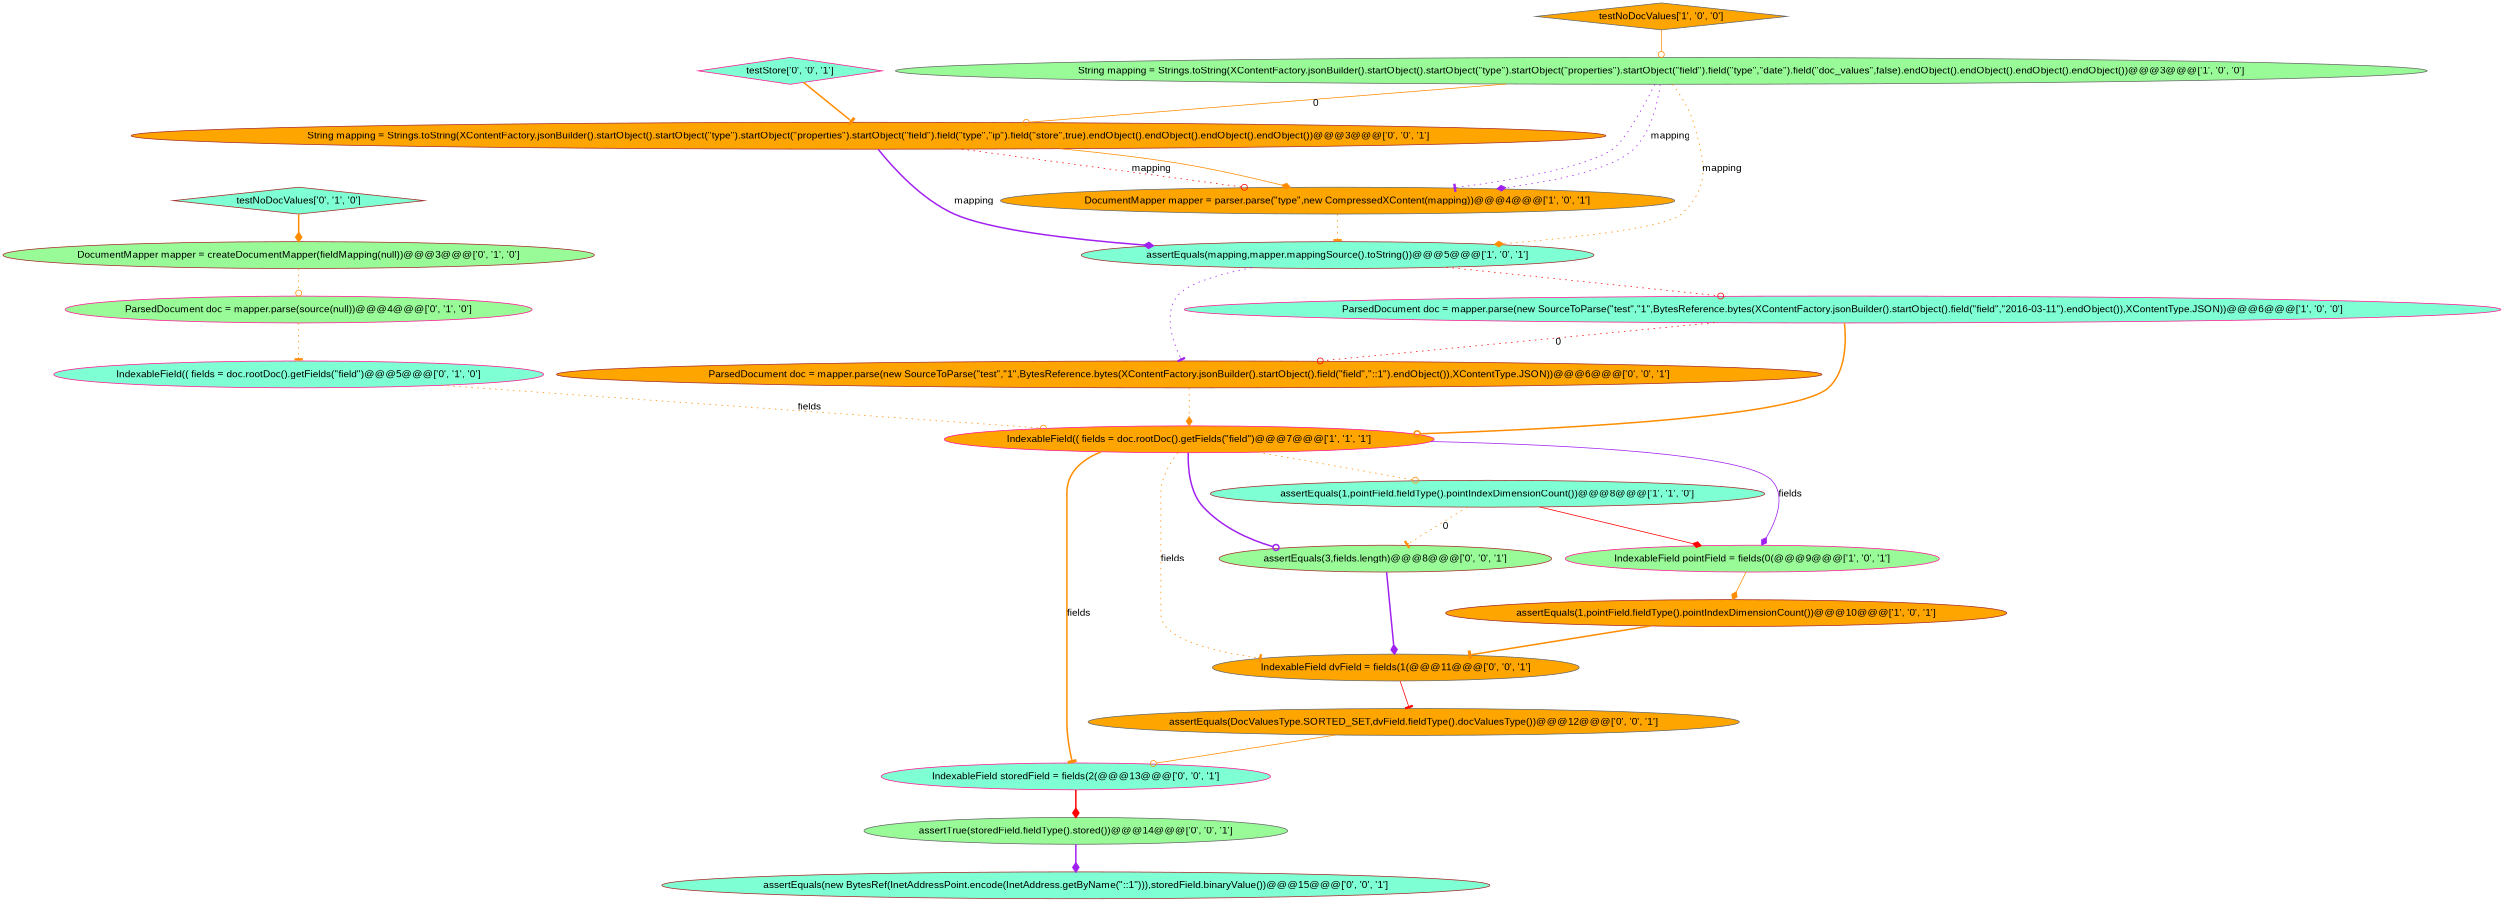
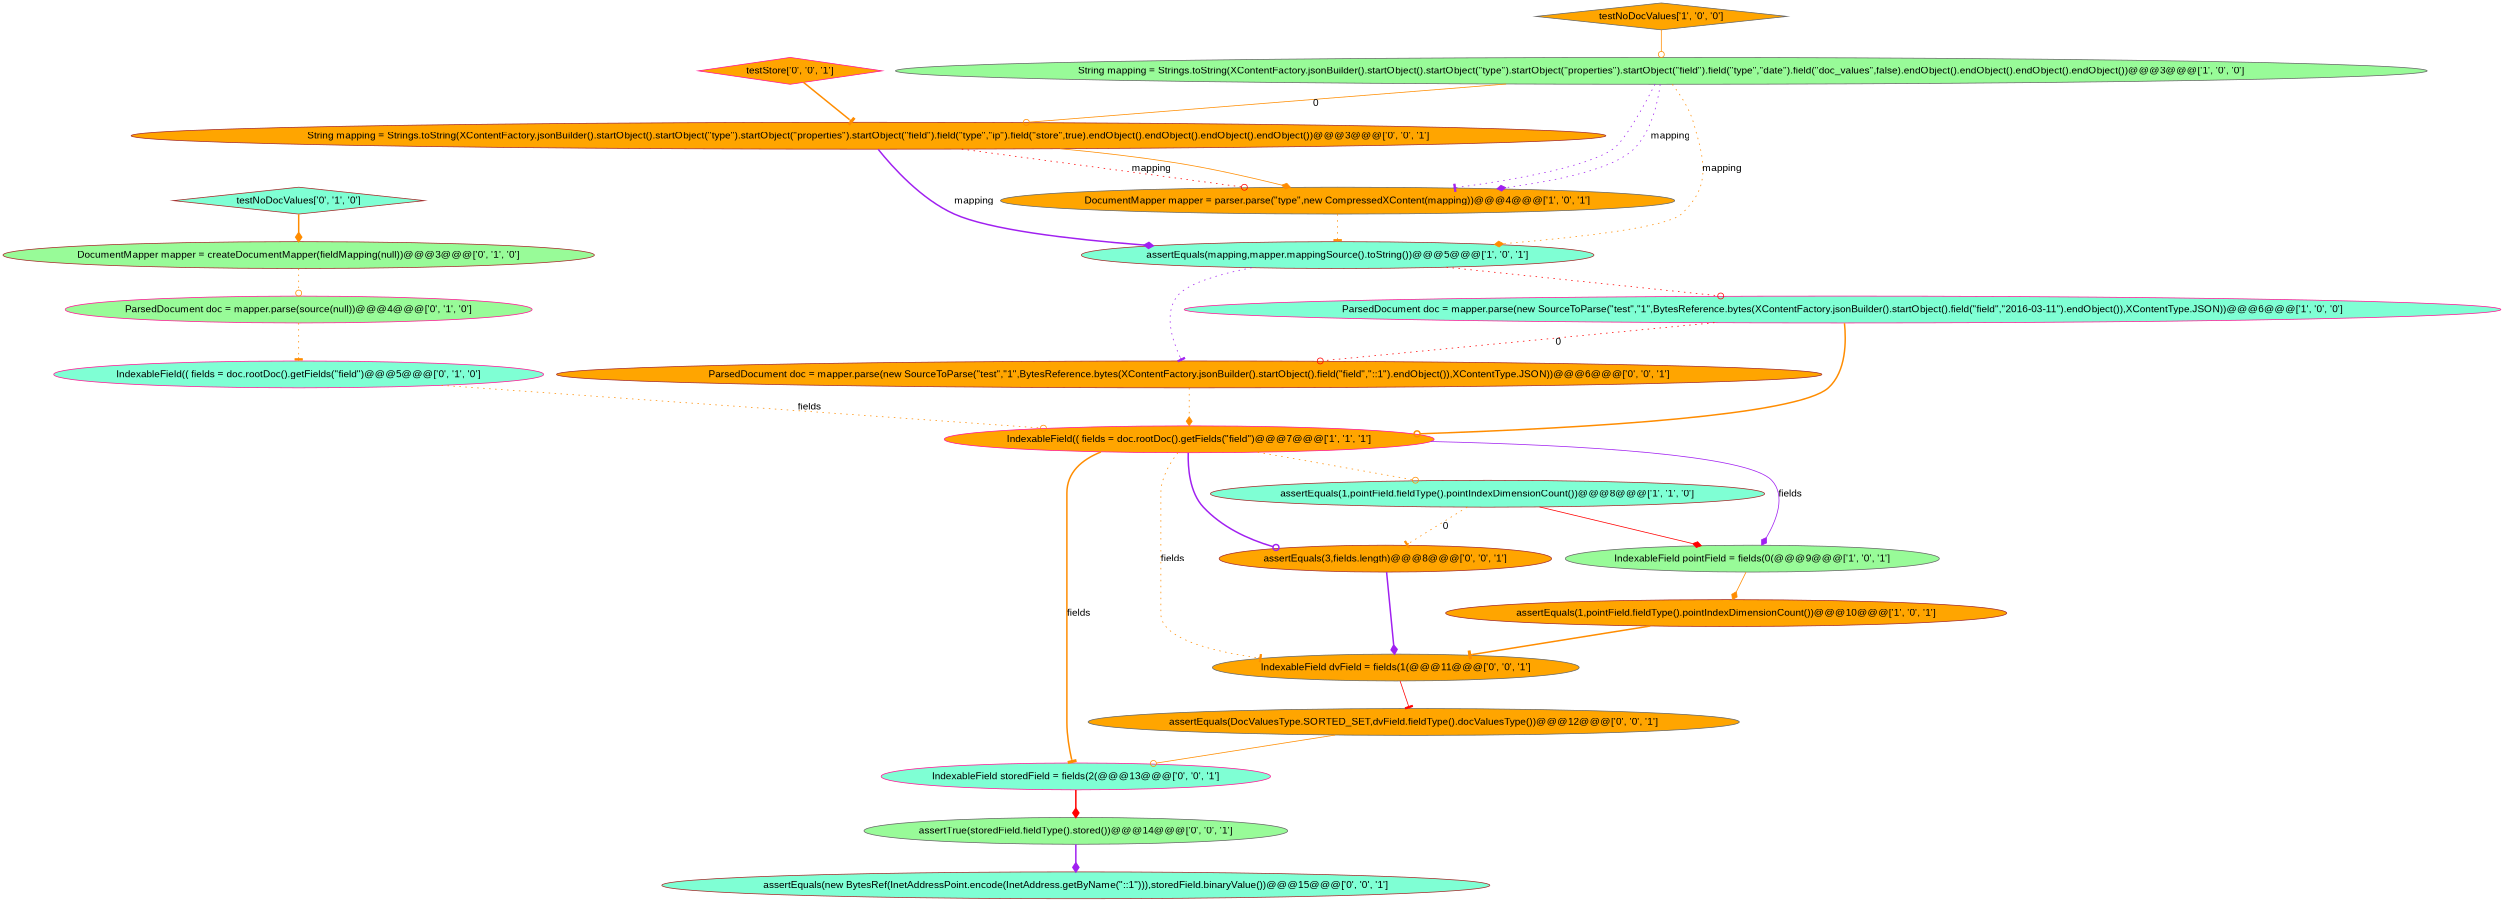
node "testStore['0', '0', '1']": fillcolor aquamarine -> orange
node "assertEquals(3,fields.length)@@@8@@@['0', '0', '1']": fillcolor palegreen -> orange
node "IndexableField pointField = fields(0(@@@9@@@['1', '0', '1']": color deeppink -> gray40
